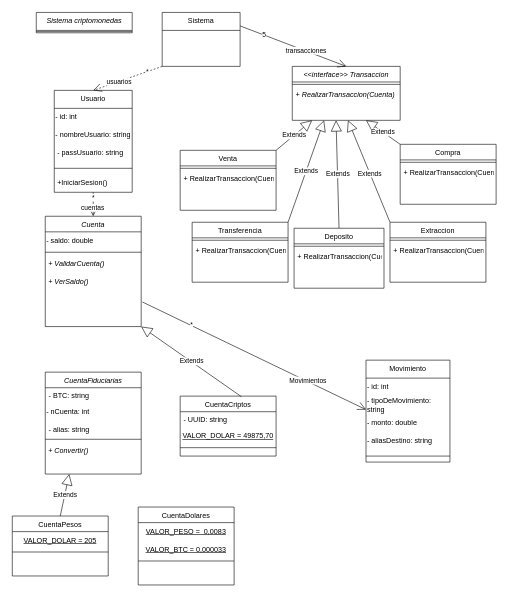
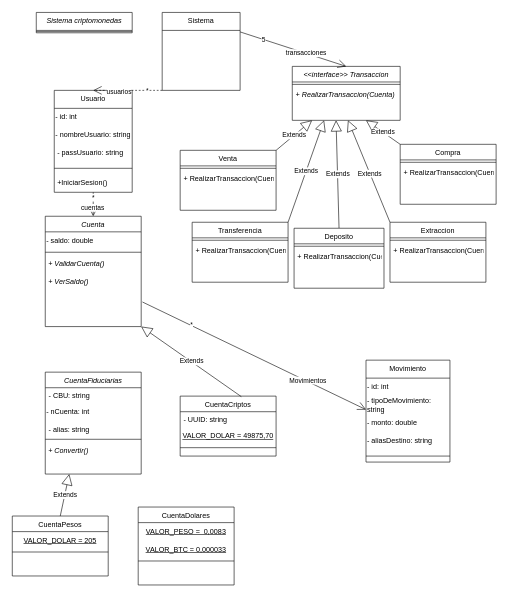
node "Sistema": size 78x54 -> 78x78
node "- BTC: string": label "- BTC: string" -> "- CBU: string"
